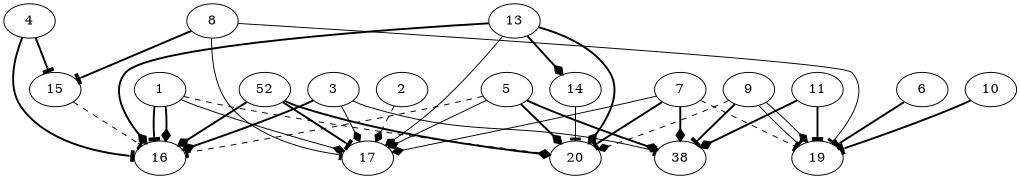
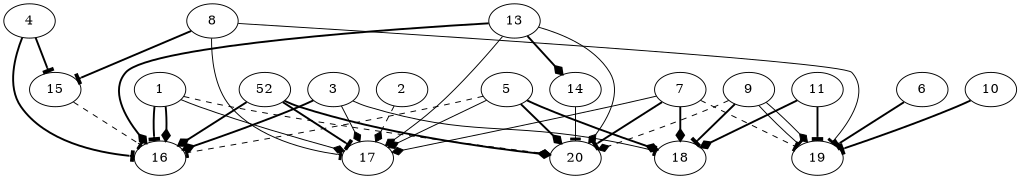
edge "13" -> "20": style bold -> solid
node "38": label "38" -> "18"
